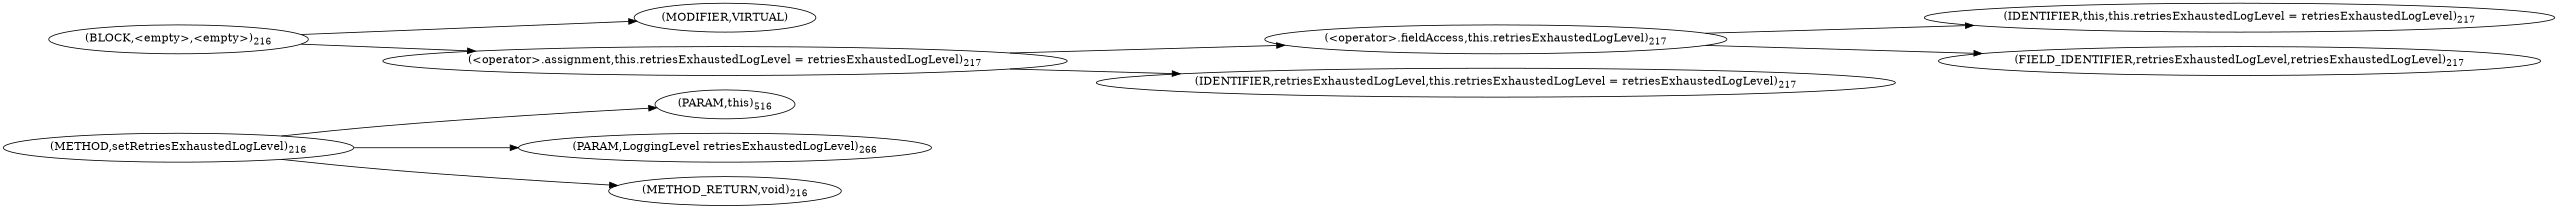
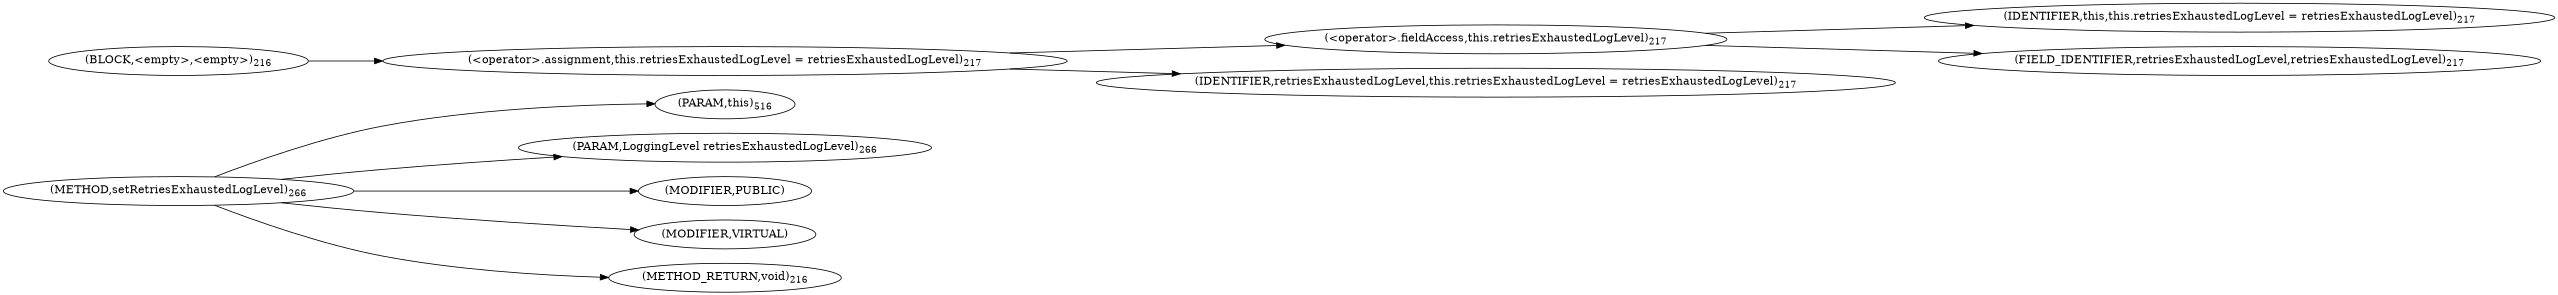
edge "(BLOCK,<empty>,<empty>)" -> "(MODIFIER,VIRTUAL)": now "(METHOD,setRetriesExhaustedLogLevel)" -> "(MODIFIER,VIRTUAL)"
node "(METHOD,setRetriesExhaustedLogLevel)": text "216" -> "266"
node "(MODIFIER,PUBLIC)": added
